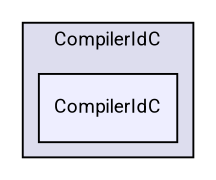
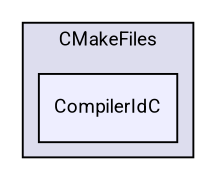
cluster "CompilerIdC": label "CompilerIdC" -> "CMakeFiles"
